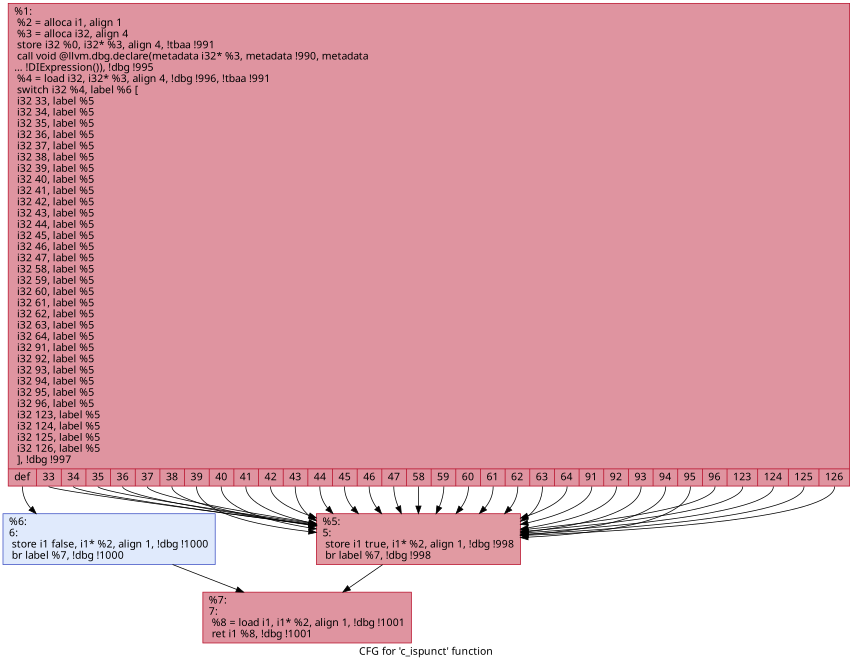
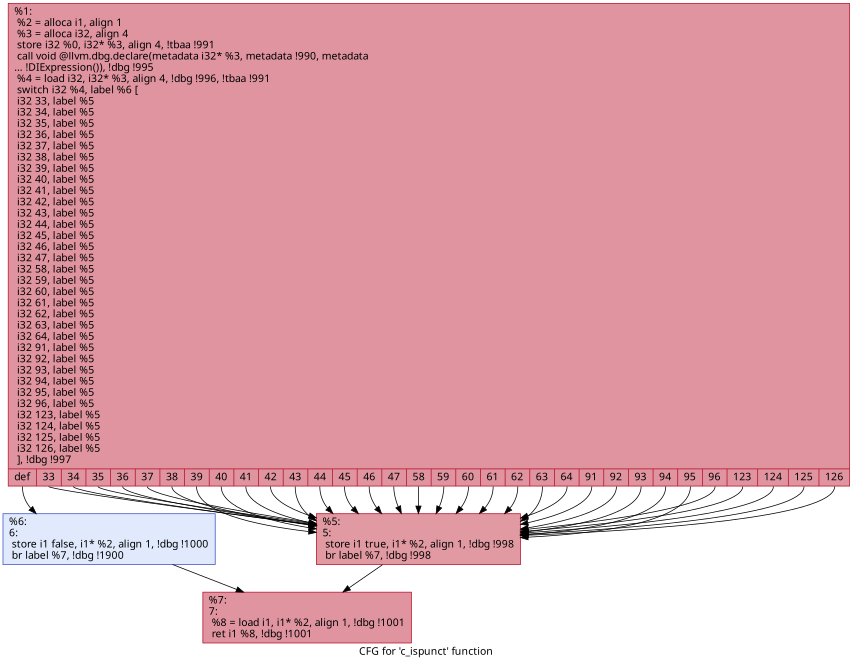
node "%6:": text "br label %7, !dbg !1000" -> "br label %7, !dbg !1900"
